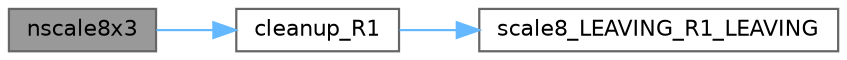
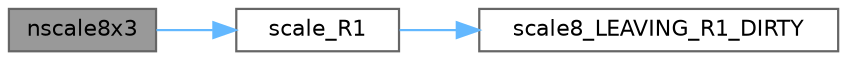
node "cleanup_R1": label "cleanup_R1" -> "scale_R1"
node "scale8_LEAVING_R1_LEAVING": label "scale8_LEAVING_R1_LEAVING" -> "scale8_LEAVING_R1_DIRTY"
